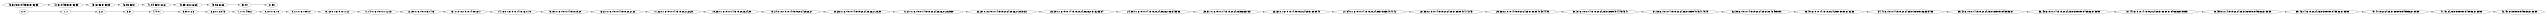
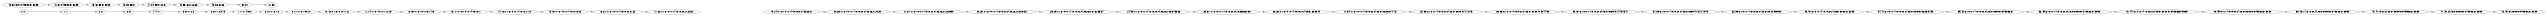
node "18, 23: 0 1 6 7 9 10 14 15 19 20 23 24 25": removed
node "27, 34: 0 1 6 7 9 10 14 15 19 20 24 25 37 38 39 40 41 42": label "27, 34: 0 1 6 7 9 10 14 15 19 20 24 25 37 38 39 40 41 42" -> "27, 34: 0 1 6 7 9 10 14 15 19 20 24 25 37 38 39 60 41 42"
